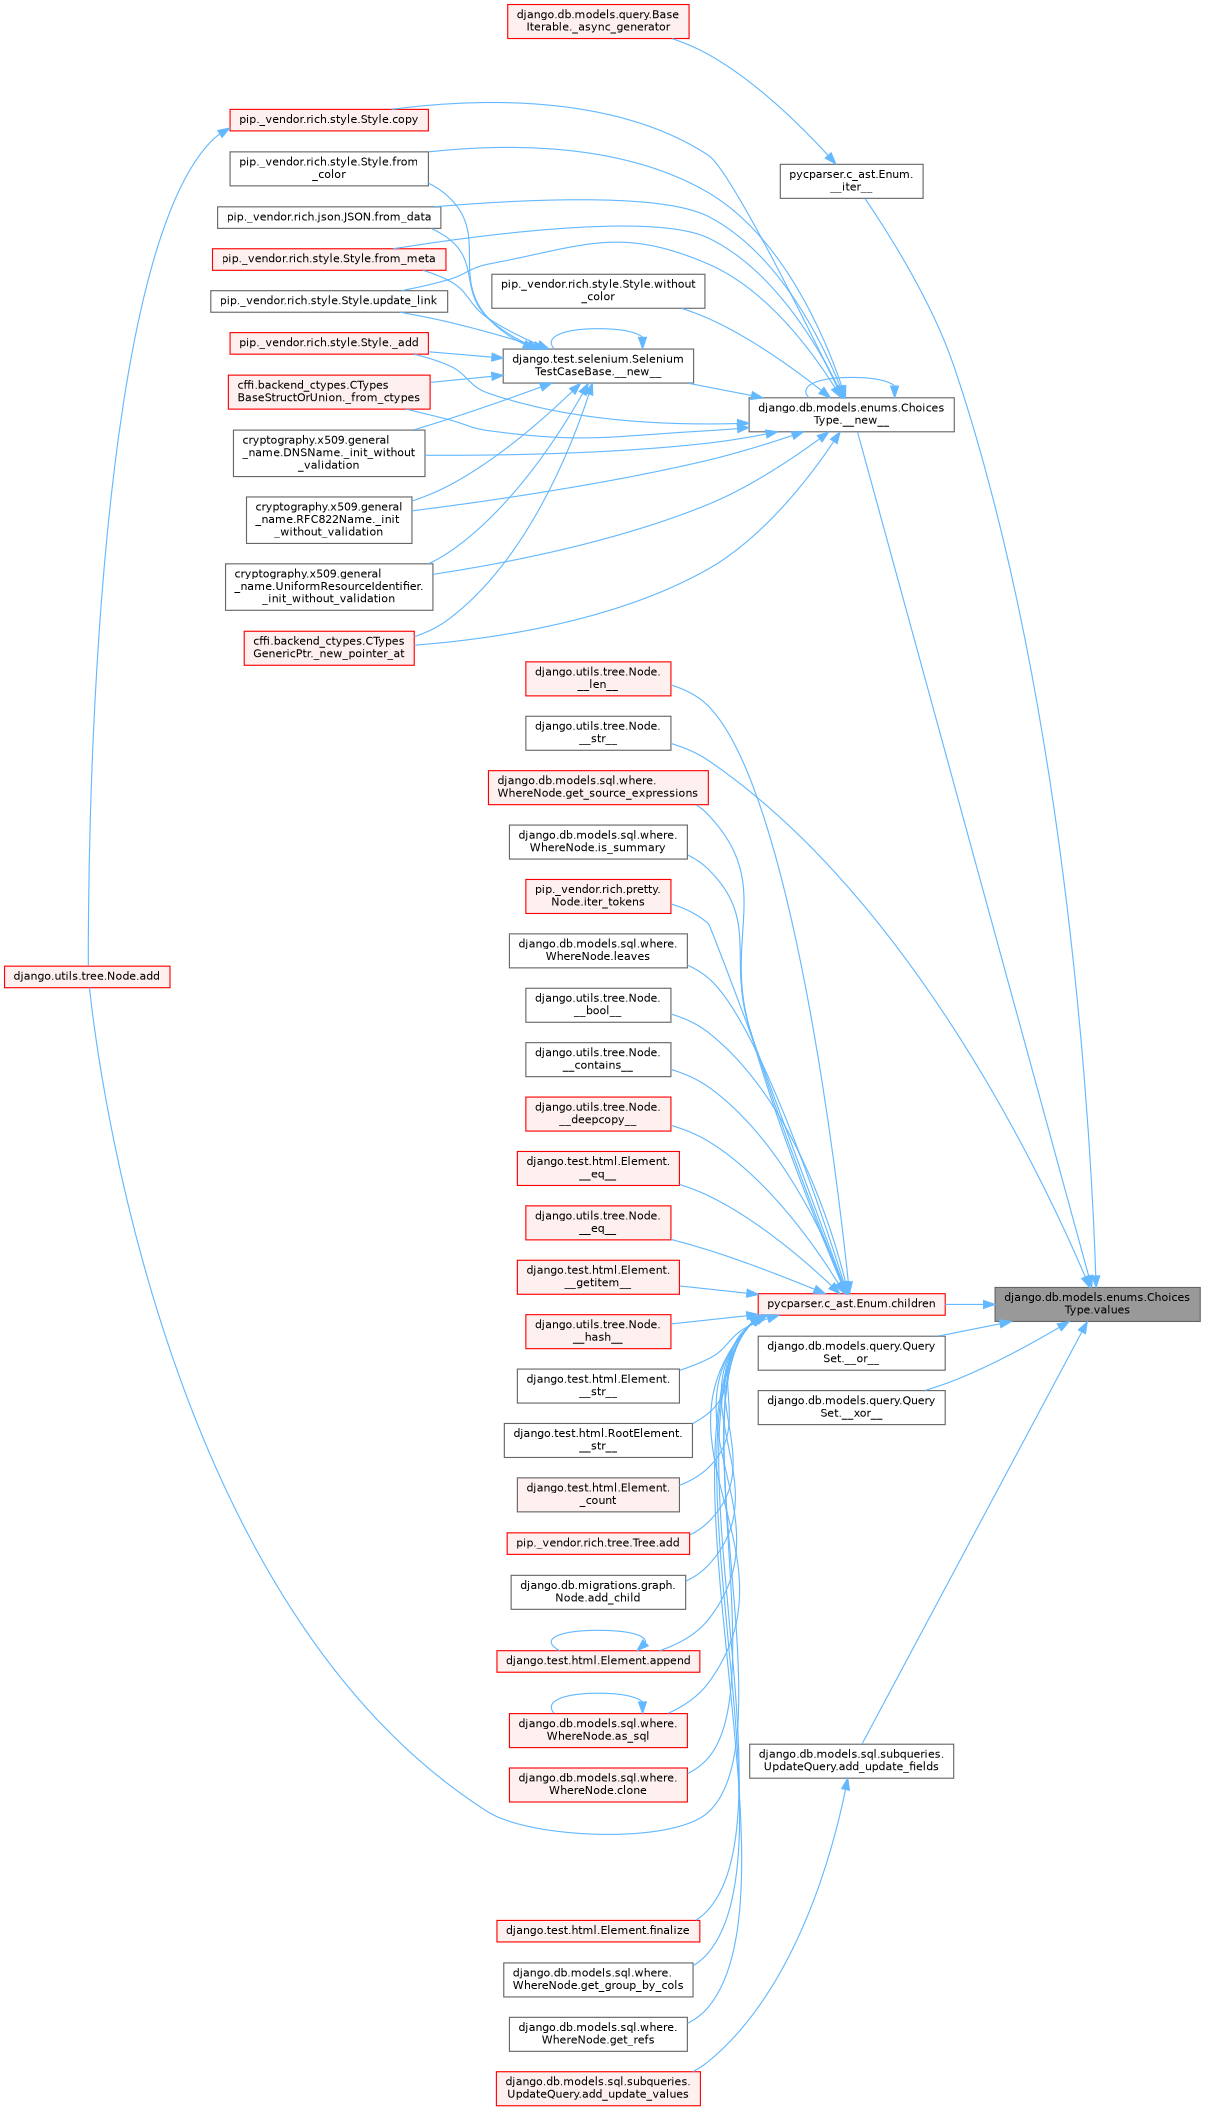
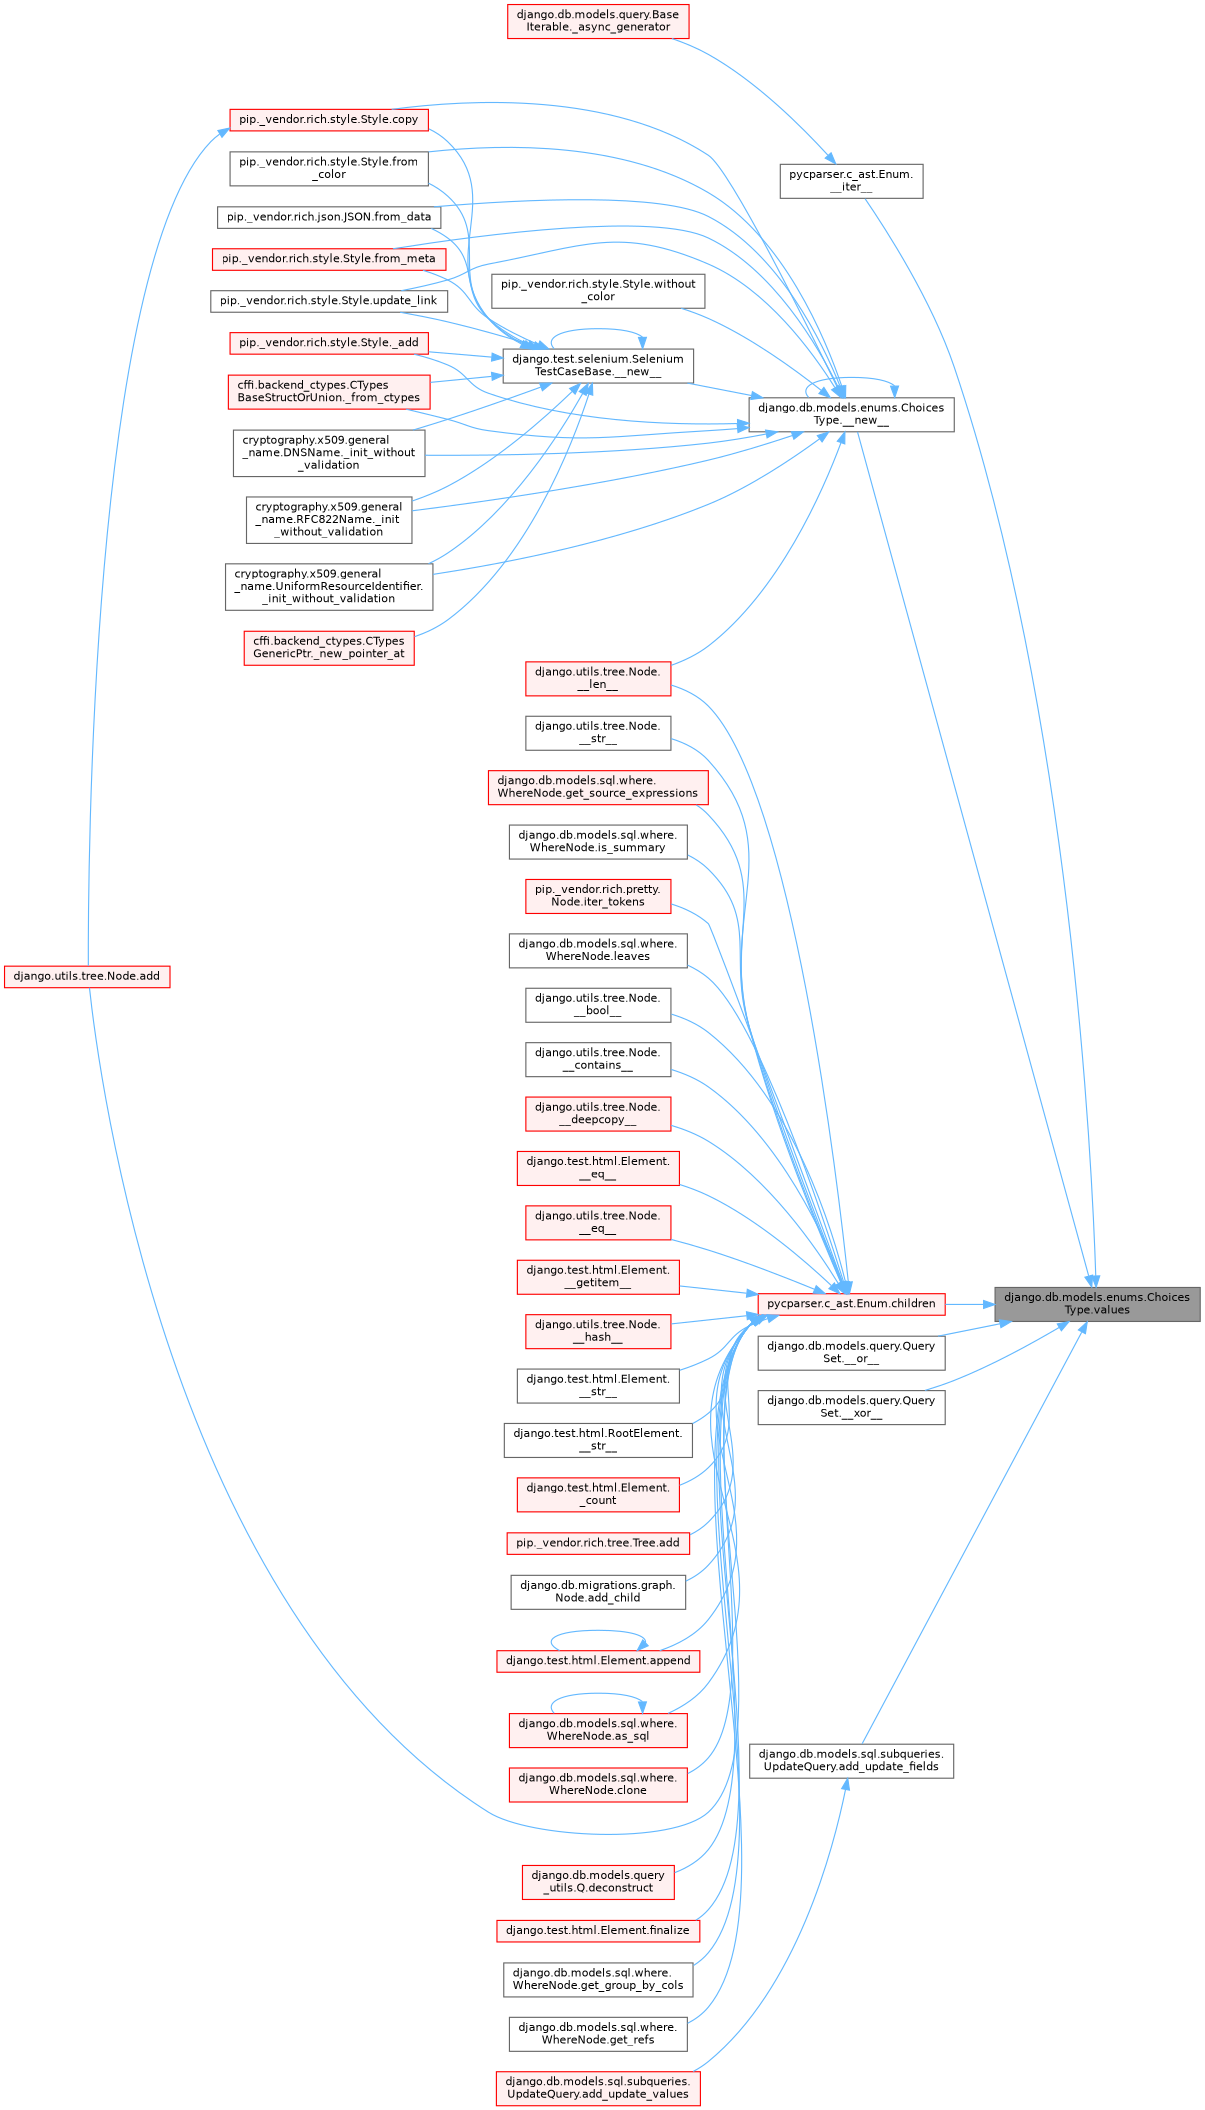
edge "pip._vendor.rich.style.Style.copy" -> "django.test.selenium.Selenium TestCaseBase.__new__": added
edge "cffi.backend_ctypes.CTypes GenericPtr._new_pointer_at" -> "django.db.models.enums.Choices Type.__new__": now "django.utils.tree.Node. __len__" -> "django.db.models.enums.Choices Type.__new__"
edge "django.utils.tree.Node. __str__" -> "django.db.models.enums.Choices Type.values": now "django.utils.tree.Node. __str__" -> "pycparser.c_ast.Enum.children"
node "django.test.html.Element. _count": color grey40 -> red
node "django.db.models.query _utils.Q.deconstruct": added
